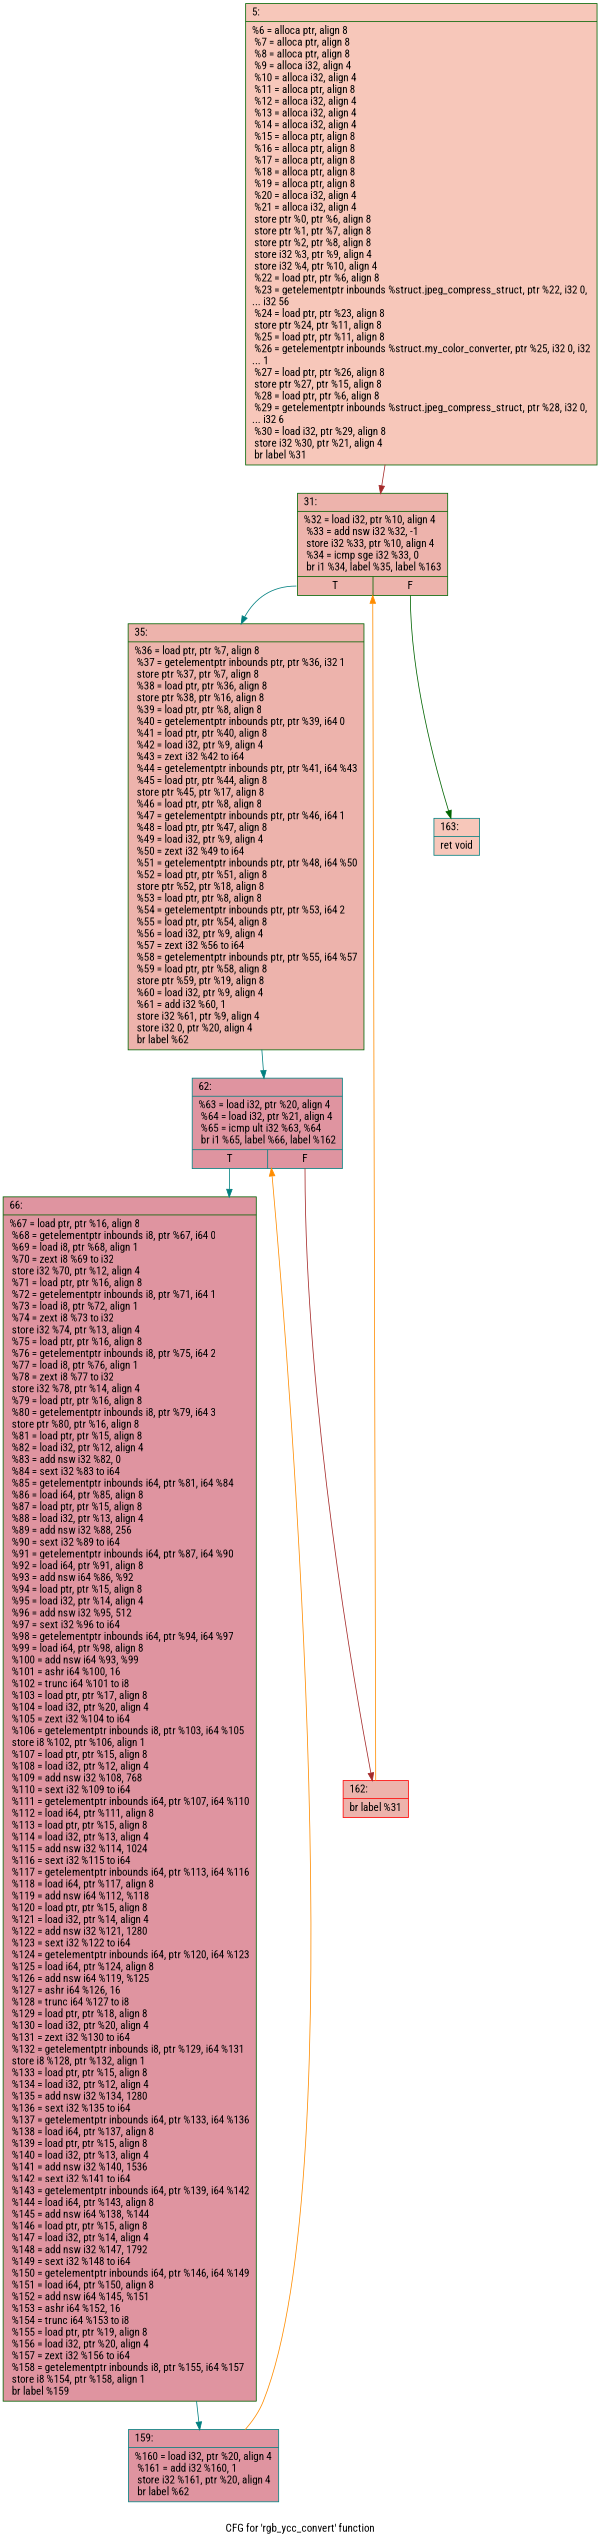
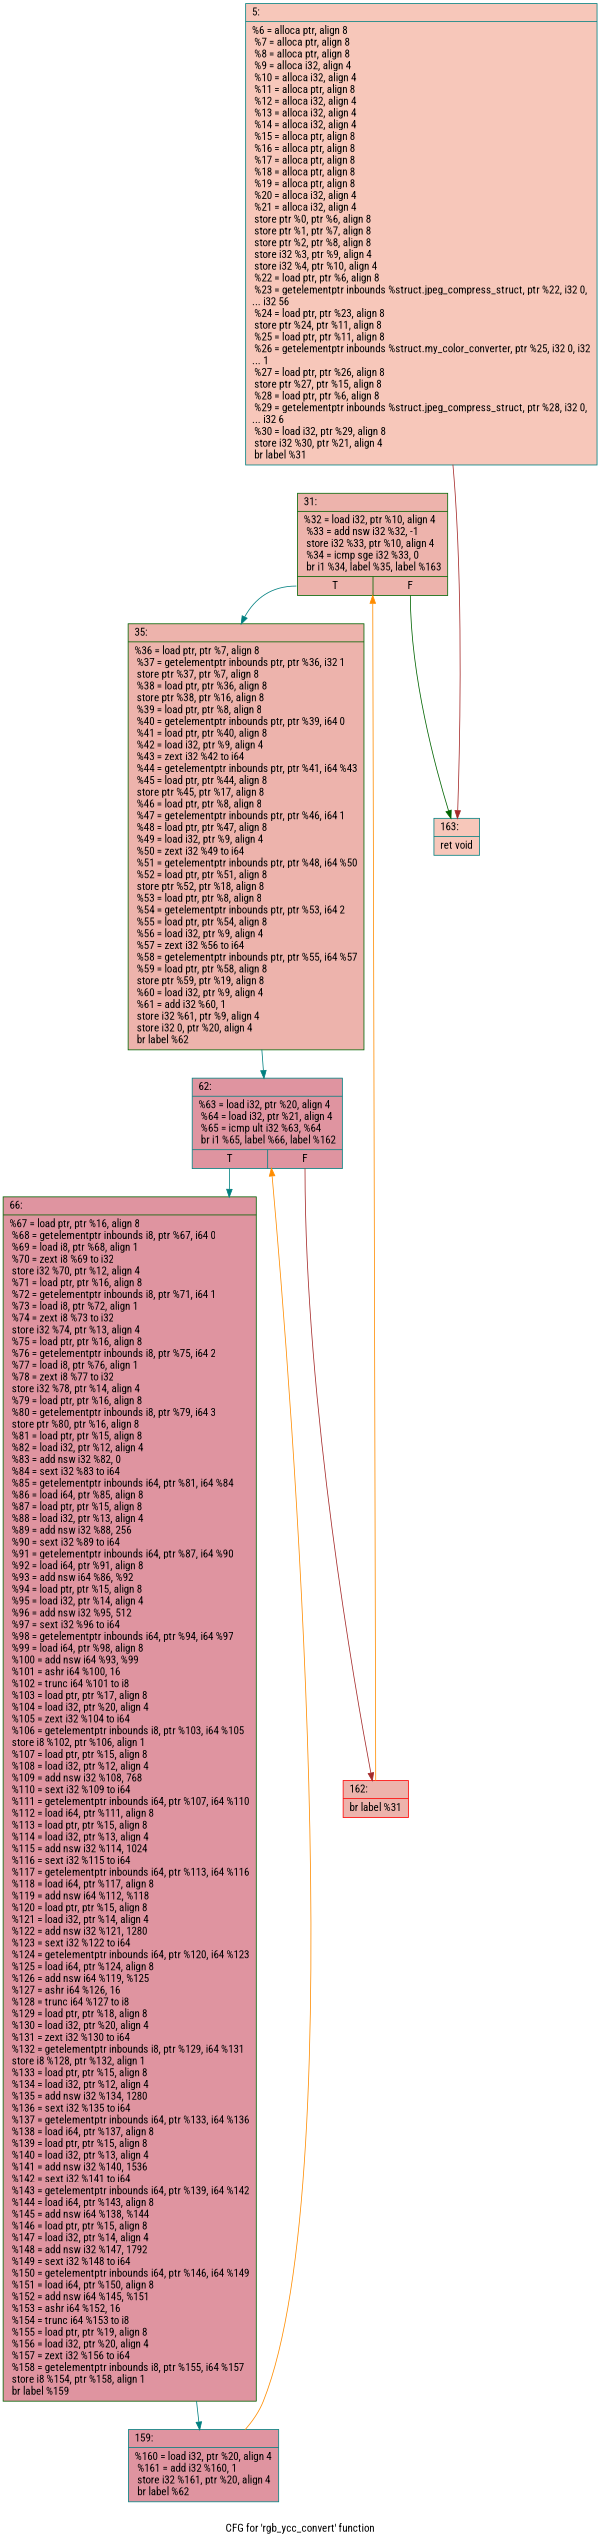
node "5:": color darkgreen -> teal
edge "5:" -> "31:": now "5:" -> "163:"
